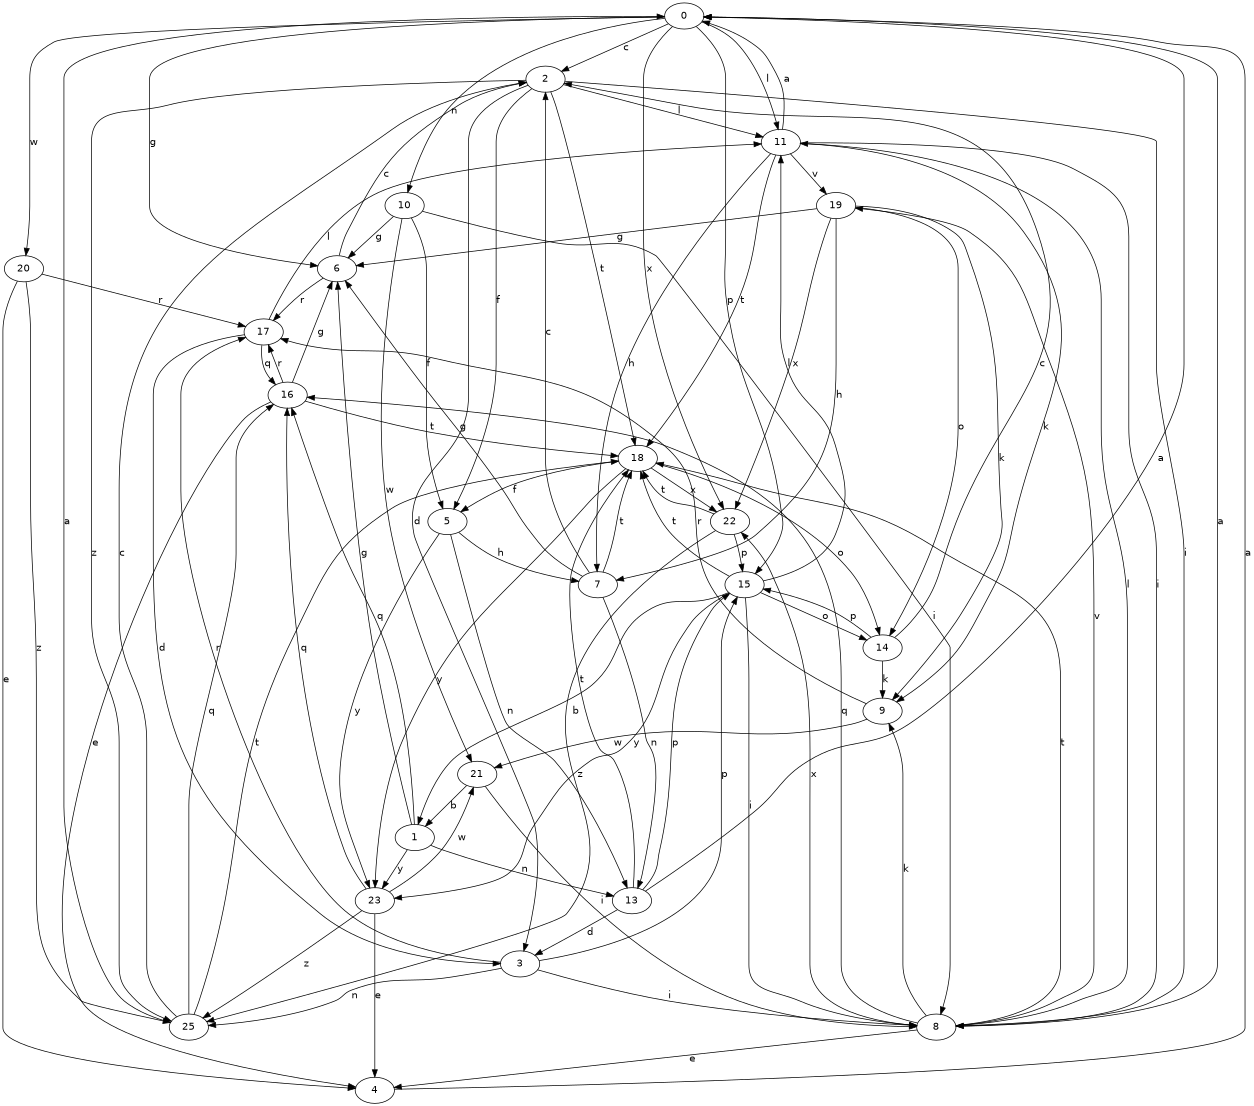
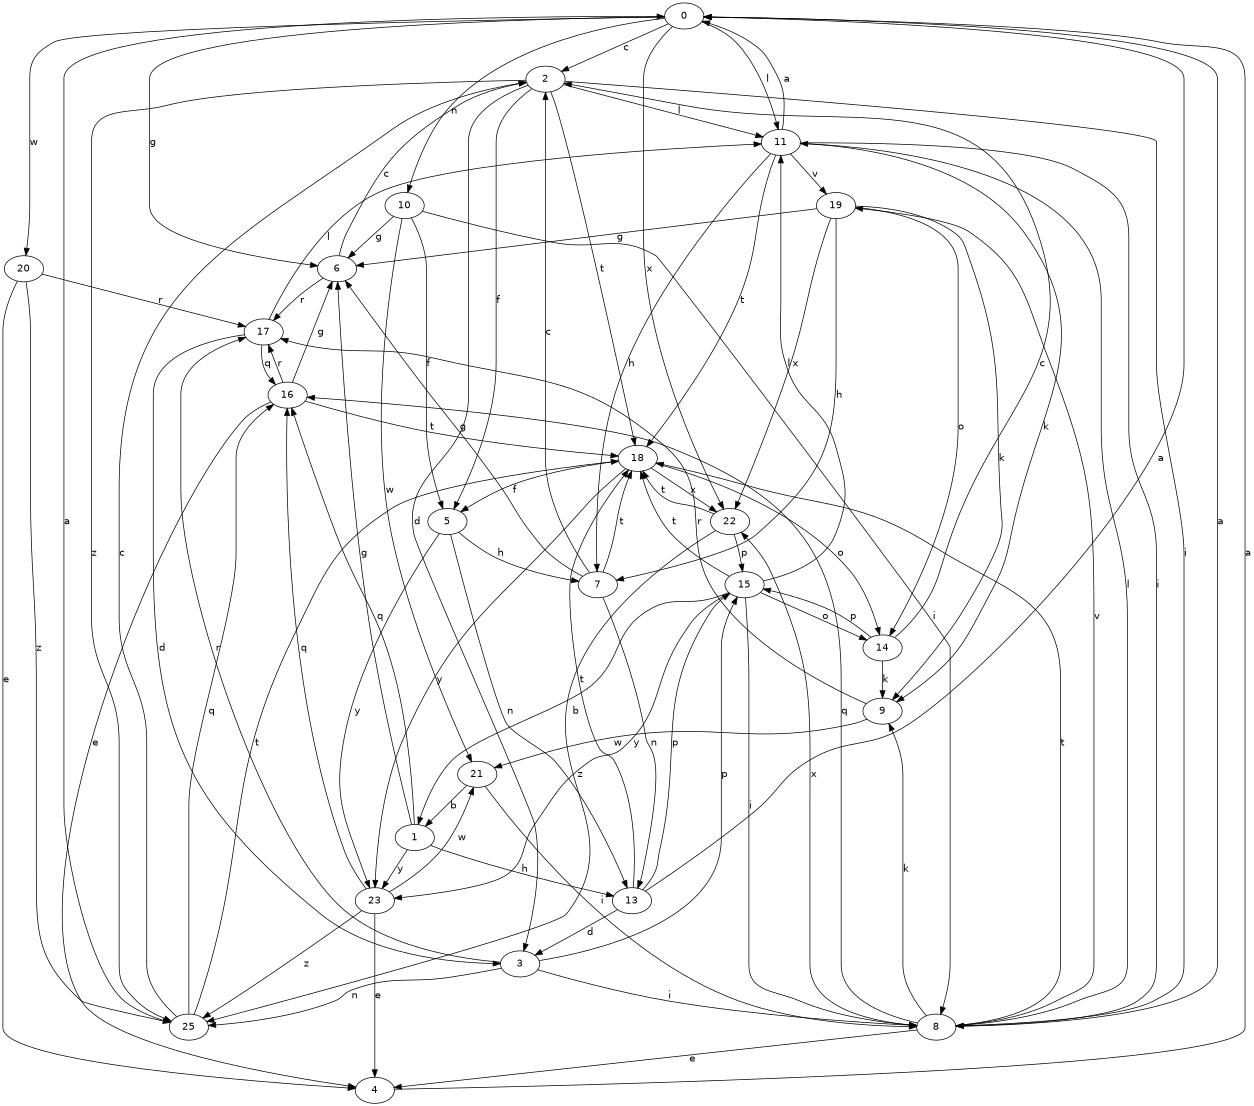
edge "0" -> "15": removed, label "p"
edge "1" -> "13": label "n" -> "h"
